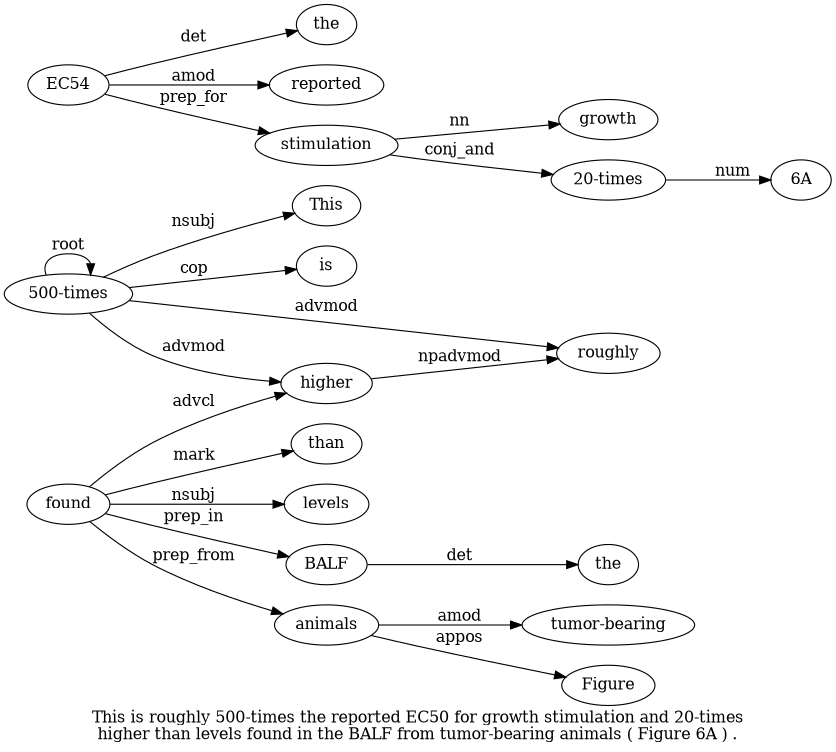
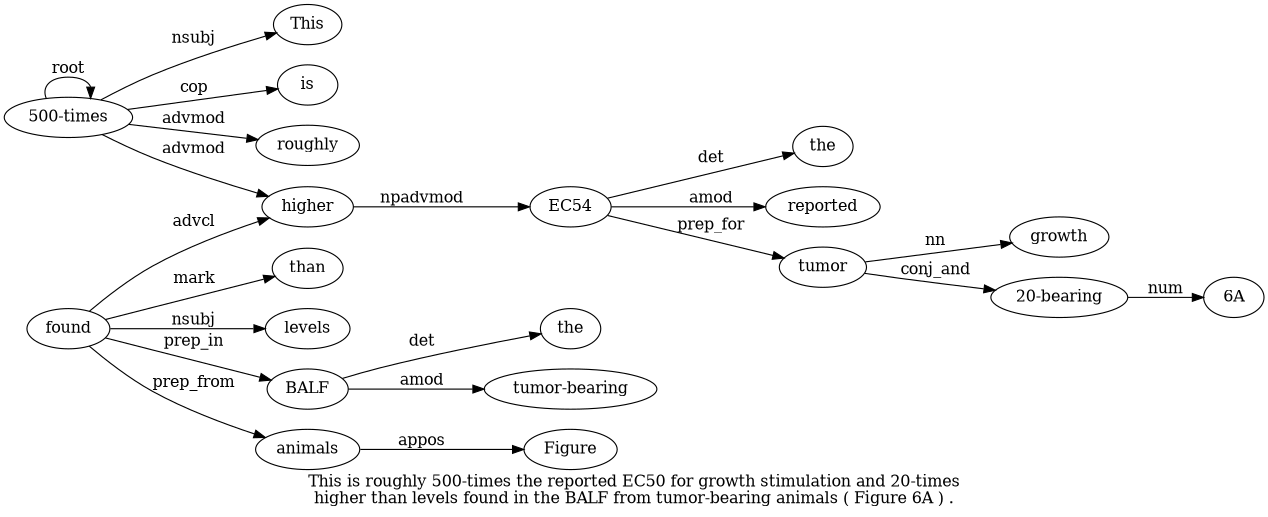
node "stimulation": label "stimulation" -> "tumor"
node "20-times": label "20-times" -> "20-bearing"
edge "higher" -> "roughly": now "higher" -> "EC54"
edge "animals" -> "tumor-bearing": now "BALF" -> "tumor-bearing"
